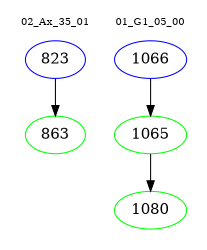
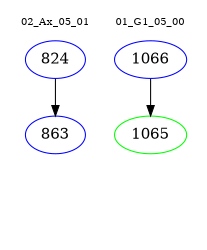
cluster "02_Ax_35_01": label "02_Ax_35_01" -> "02_Ax_05_01"
node "823": label "823" -> "824"
node "863": color green -> blue
node "1080": removed
